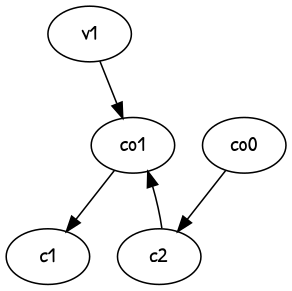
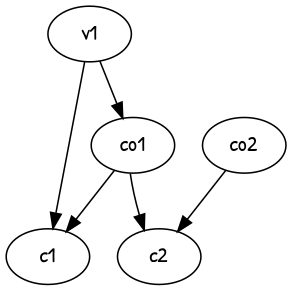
edge "v1" -> "c1": added
node "co0": label "co0" -> "co2"
edge "c2" -> "co1": reversed
